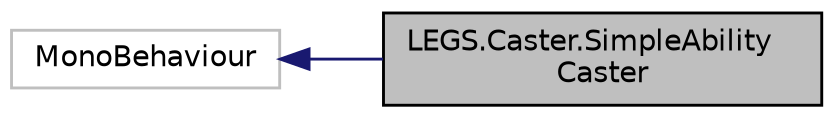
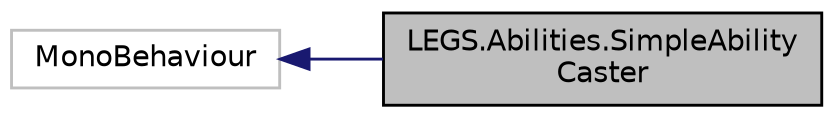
node "LEGS.Caster.SimpleAbility Caster": label "LEGS.Caster.SimpleAbility Caster" -> "LEGS.Abilities.SimpleAbility Caster"
